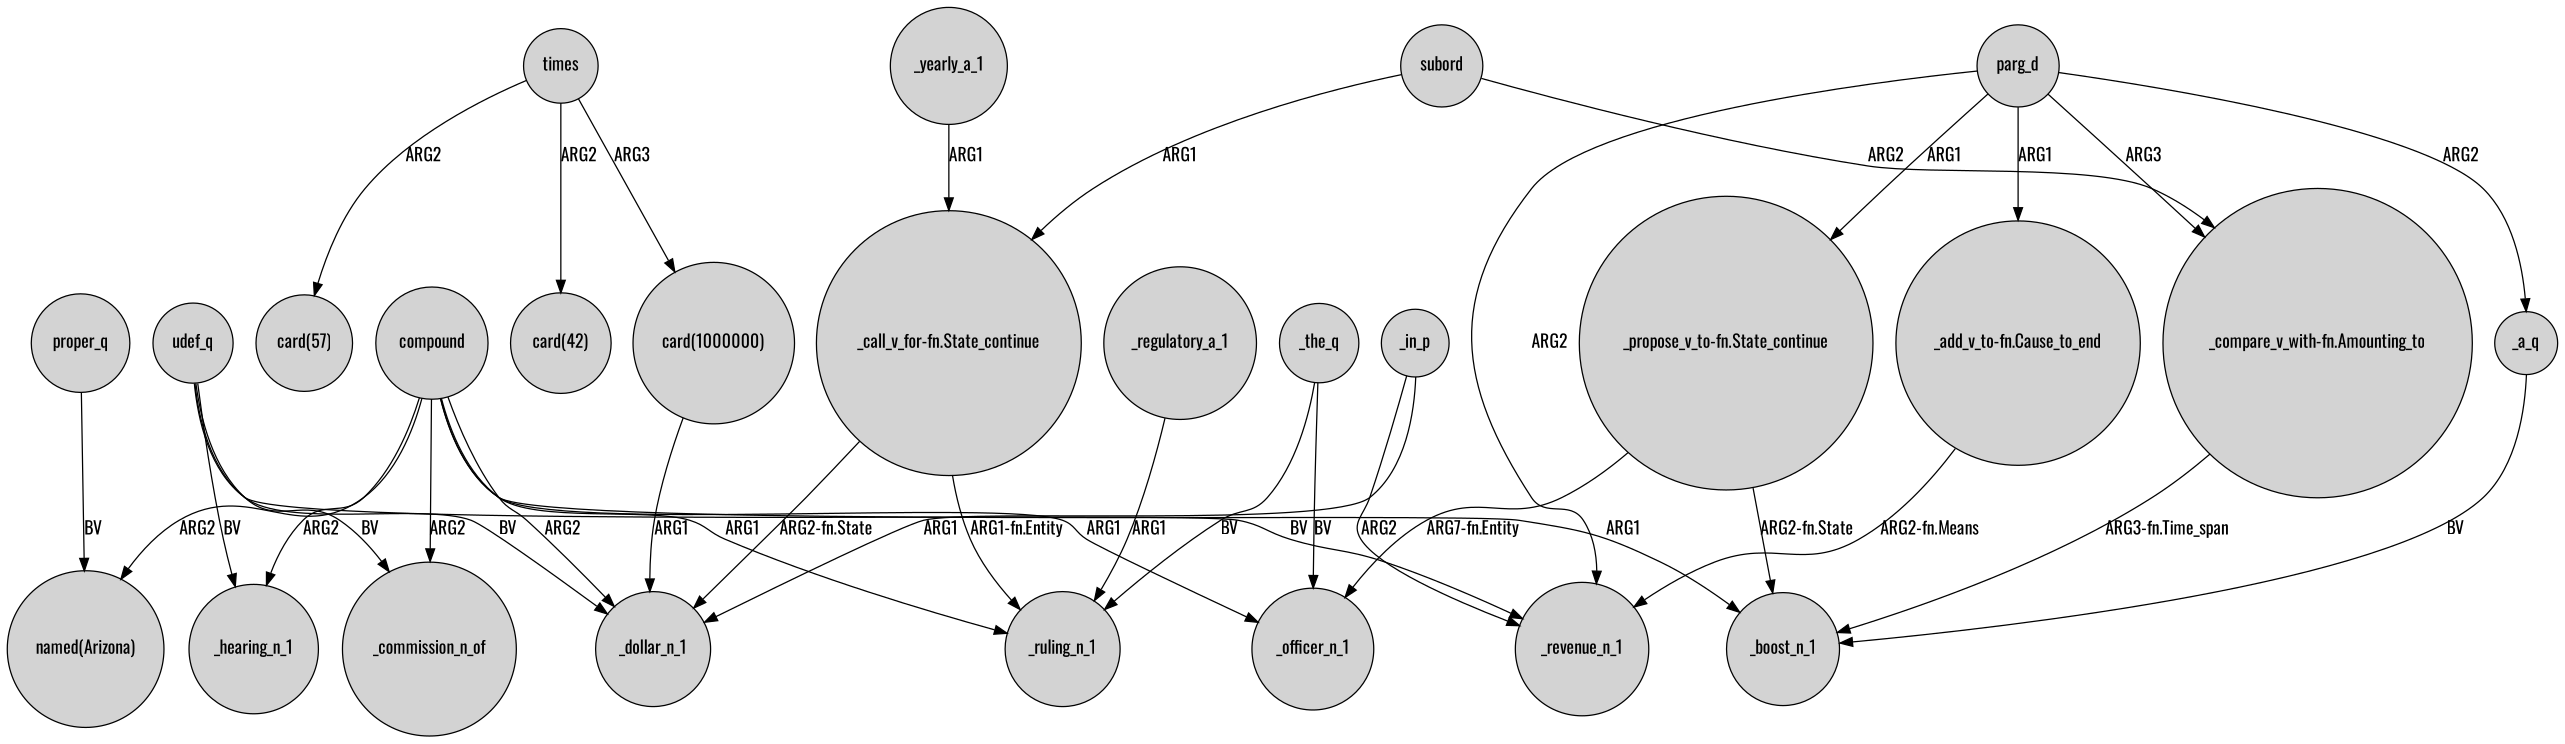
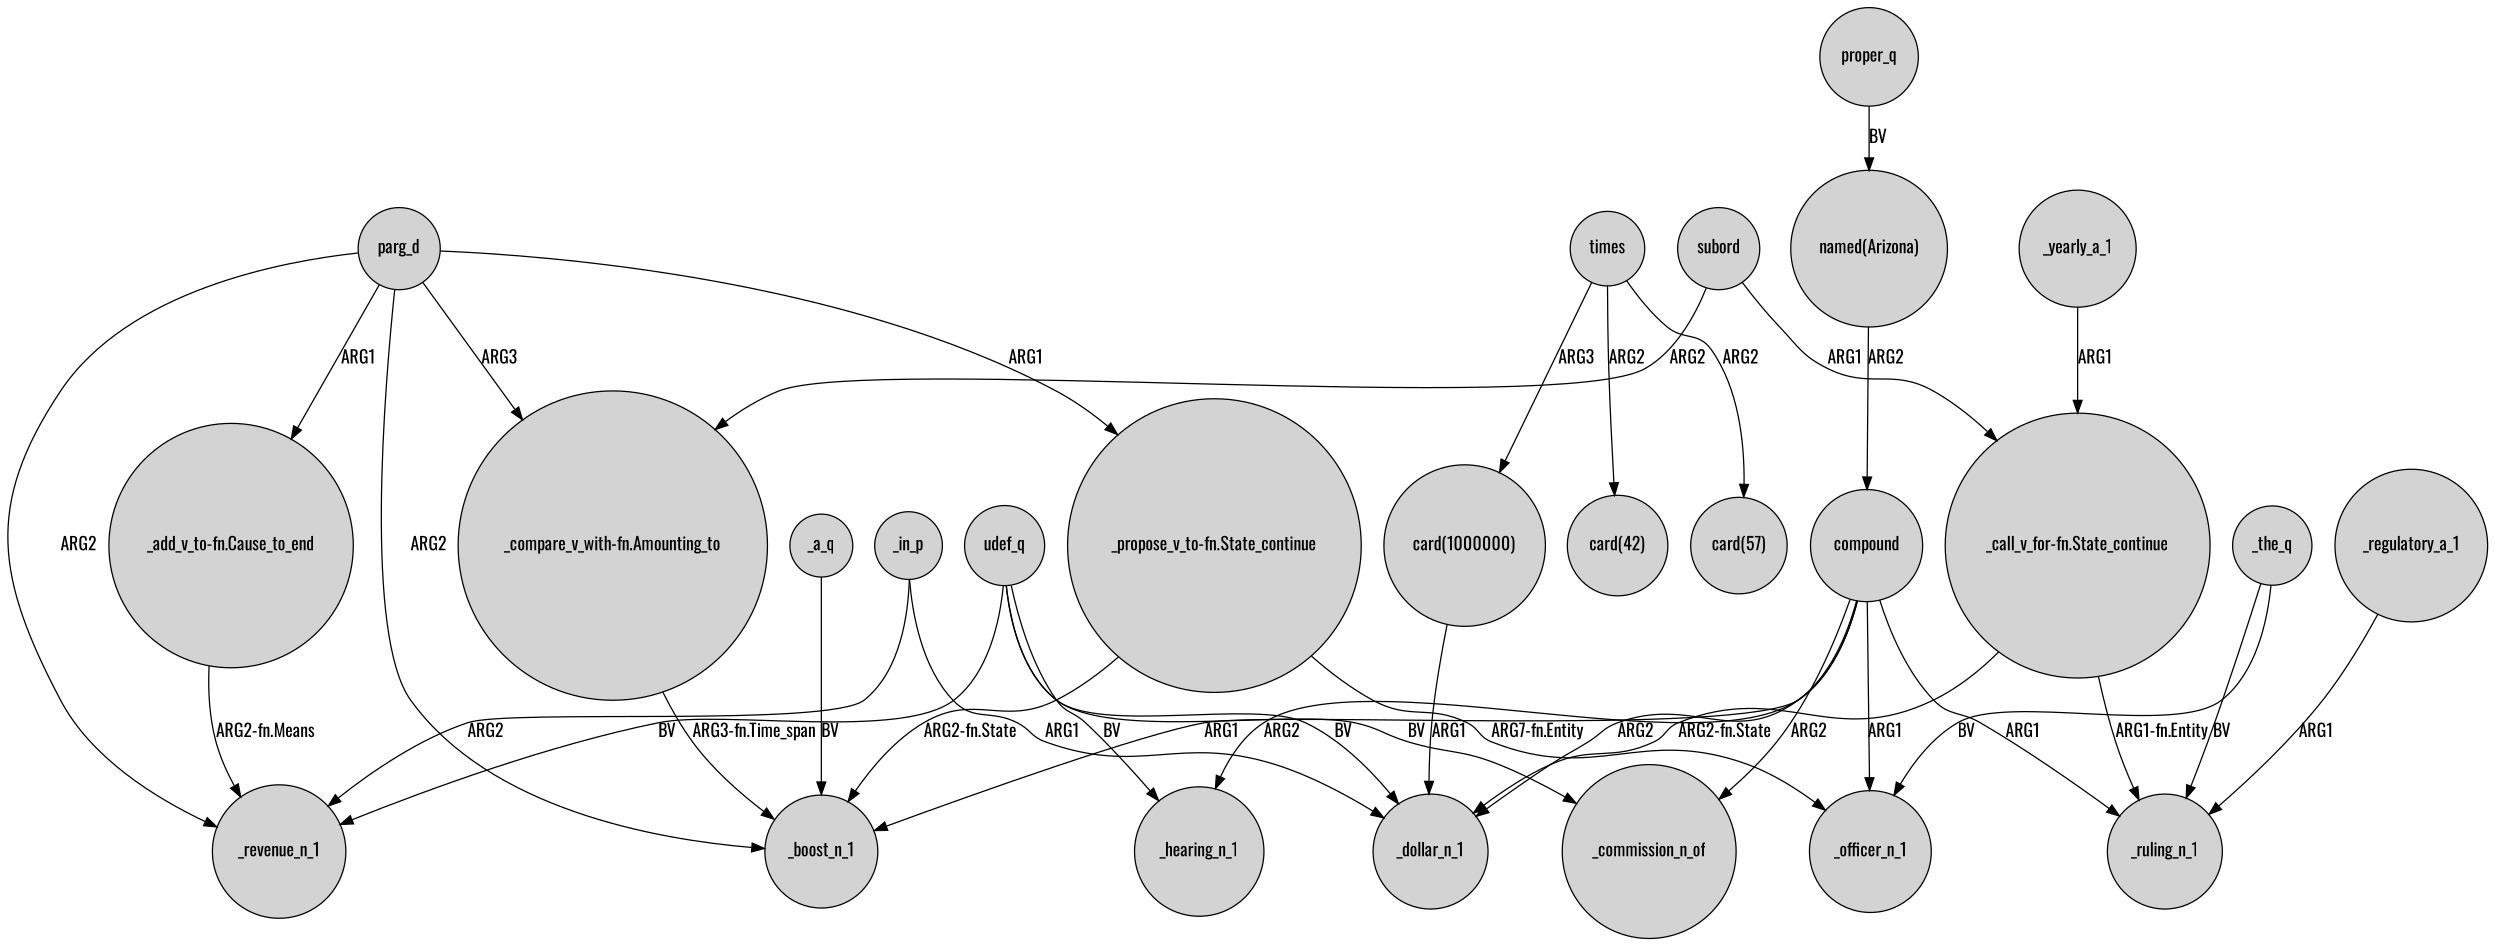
edge "parg_d" -> "_a_q": now "parg_d" -> "_boost_n_1"
edge "compound" -> "named(Arizona)": reversed
